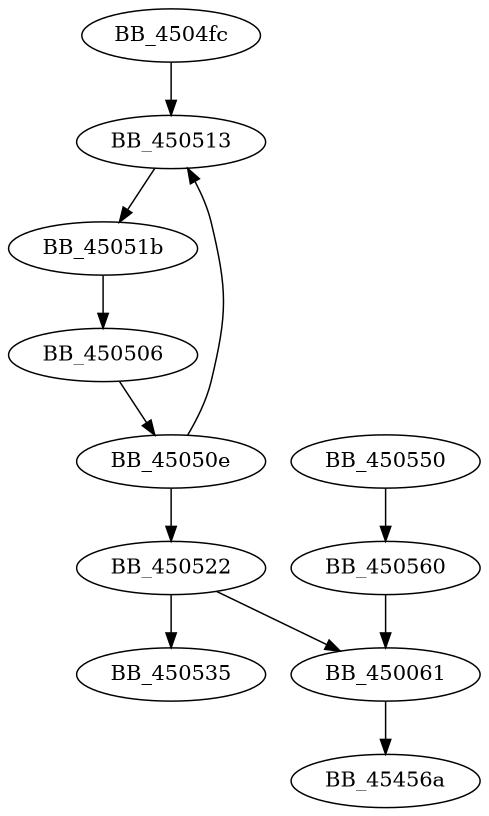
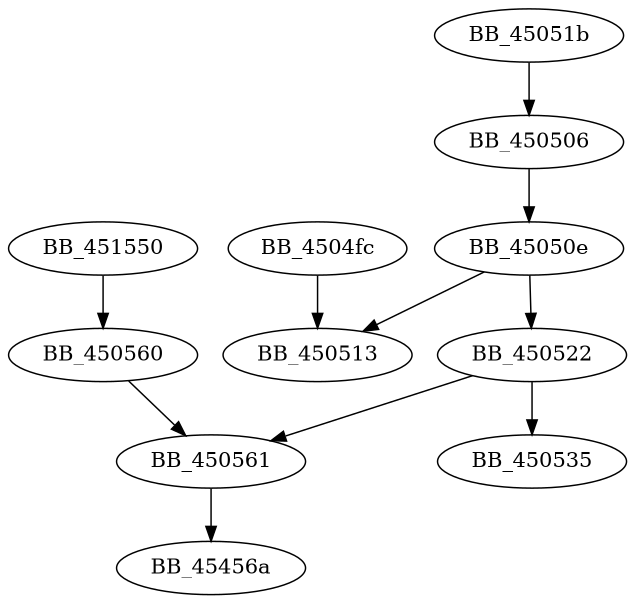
edge "BB_450513" -> "BB_45051b": removed
node "BB_450550": label "BB_450550" -> "BB_451550"
node "BB_450061": label "BB_450061" -> "BB_450561"
